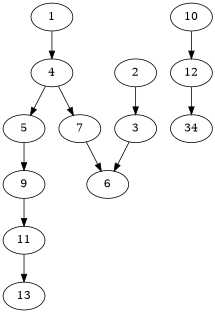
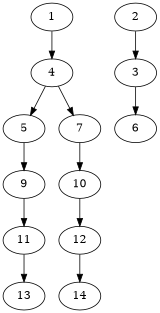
node "34": label "34" -> "14"
edge "7" -> "6": now "7" -> "10"
